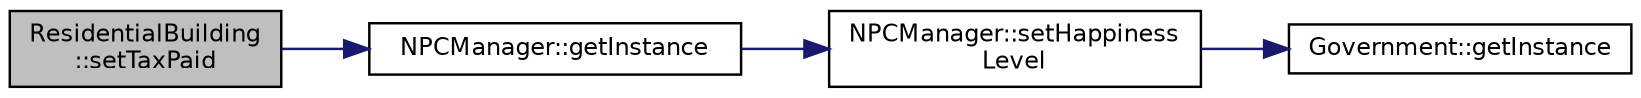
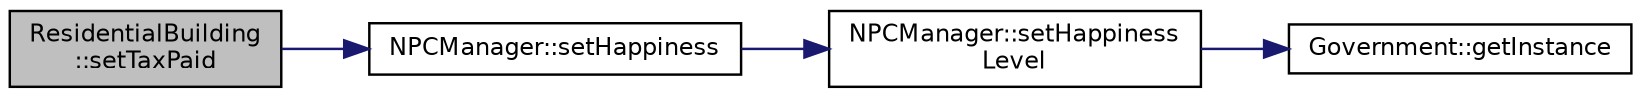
node "NPCManager::getInstance": label "NPCManager::getInstance" -> "NPCManager::setHappiness"
